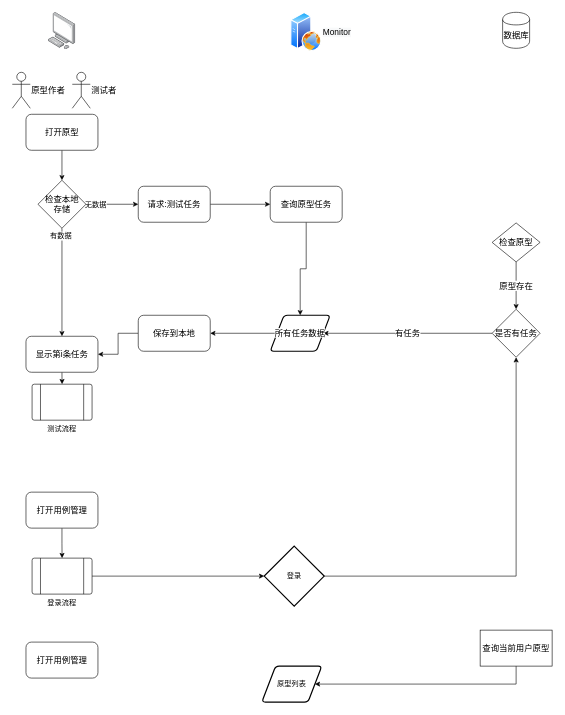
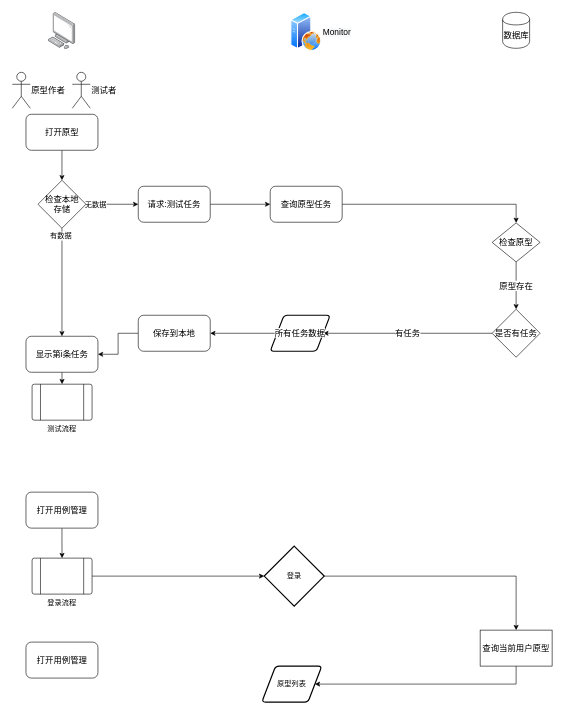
edge "查询原型任务" -> "所有任务数据": now "查询原型任务" -> "检查原型"
edge "登录" -> "是否有任务": now "登录" -> "查询当前用户原型"
